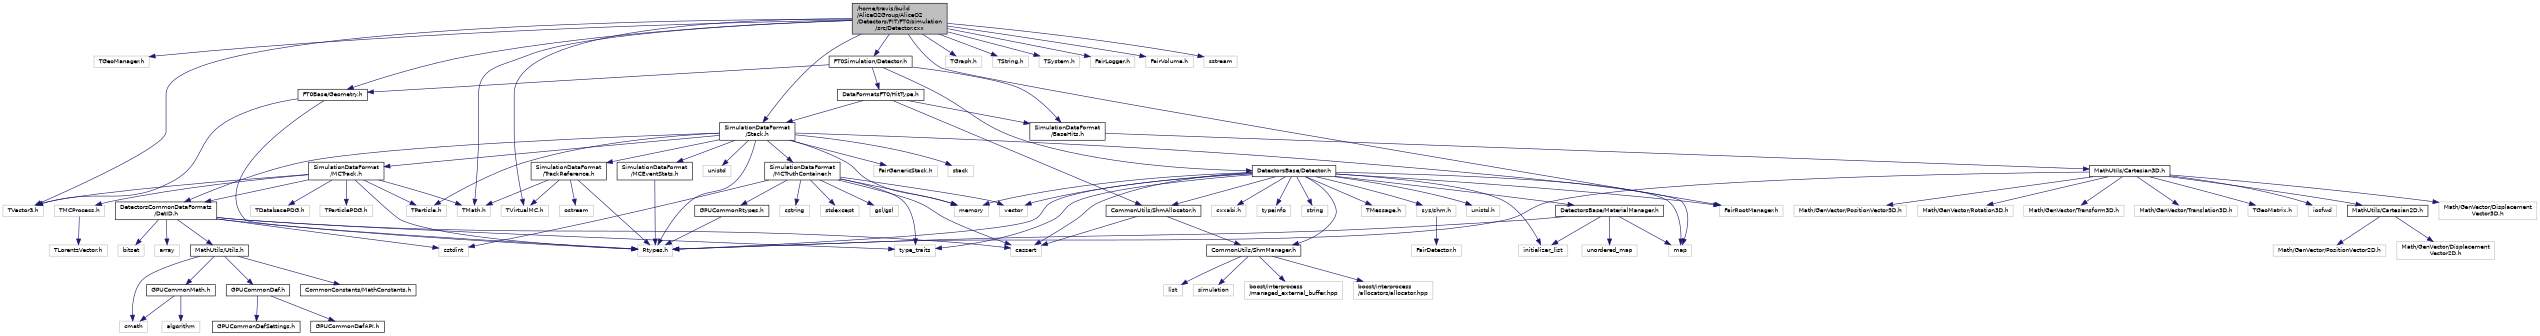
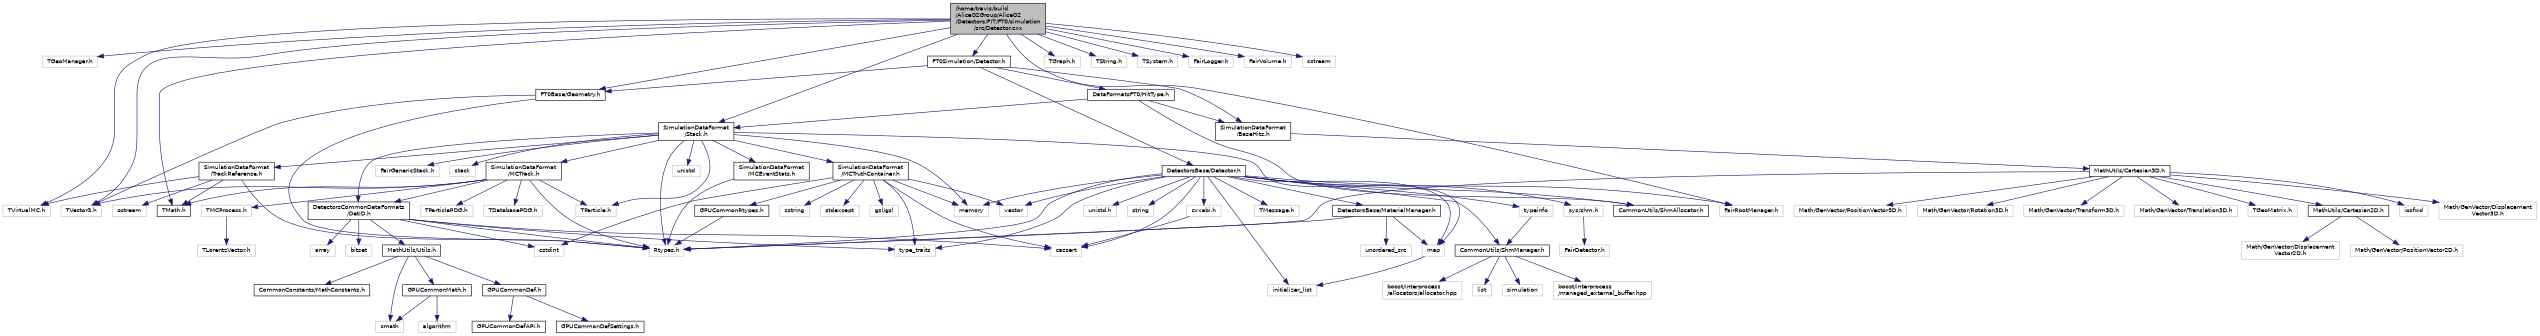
node "TMath.h": color grey75 -> black
edge "DetectorsBase/MaterialManager.h" -> "initializer_list": now "map" -> "initializer_list"
edge "CommonUtils/ShmAllocator.h" -> "cassert": now "cxxabi.h" -> "cassert"
edge "CommonUtils/ShmAllocator.h" -> "CommonUtils/ShmManager.h": now "typeinfo" -> "CommonUtils/ShmManager.h"
node "unordered_map": label "unordered_map" -> "unordered_src"
